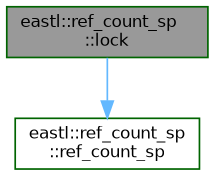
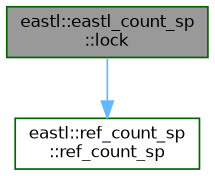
node "eastl::ref_count_sp ::lock": label "eastl::ref_count_sp ::lock" -> "eastl::eastl_count_sp ::lock"
